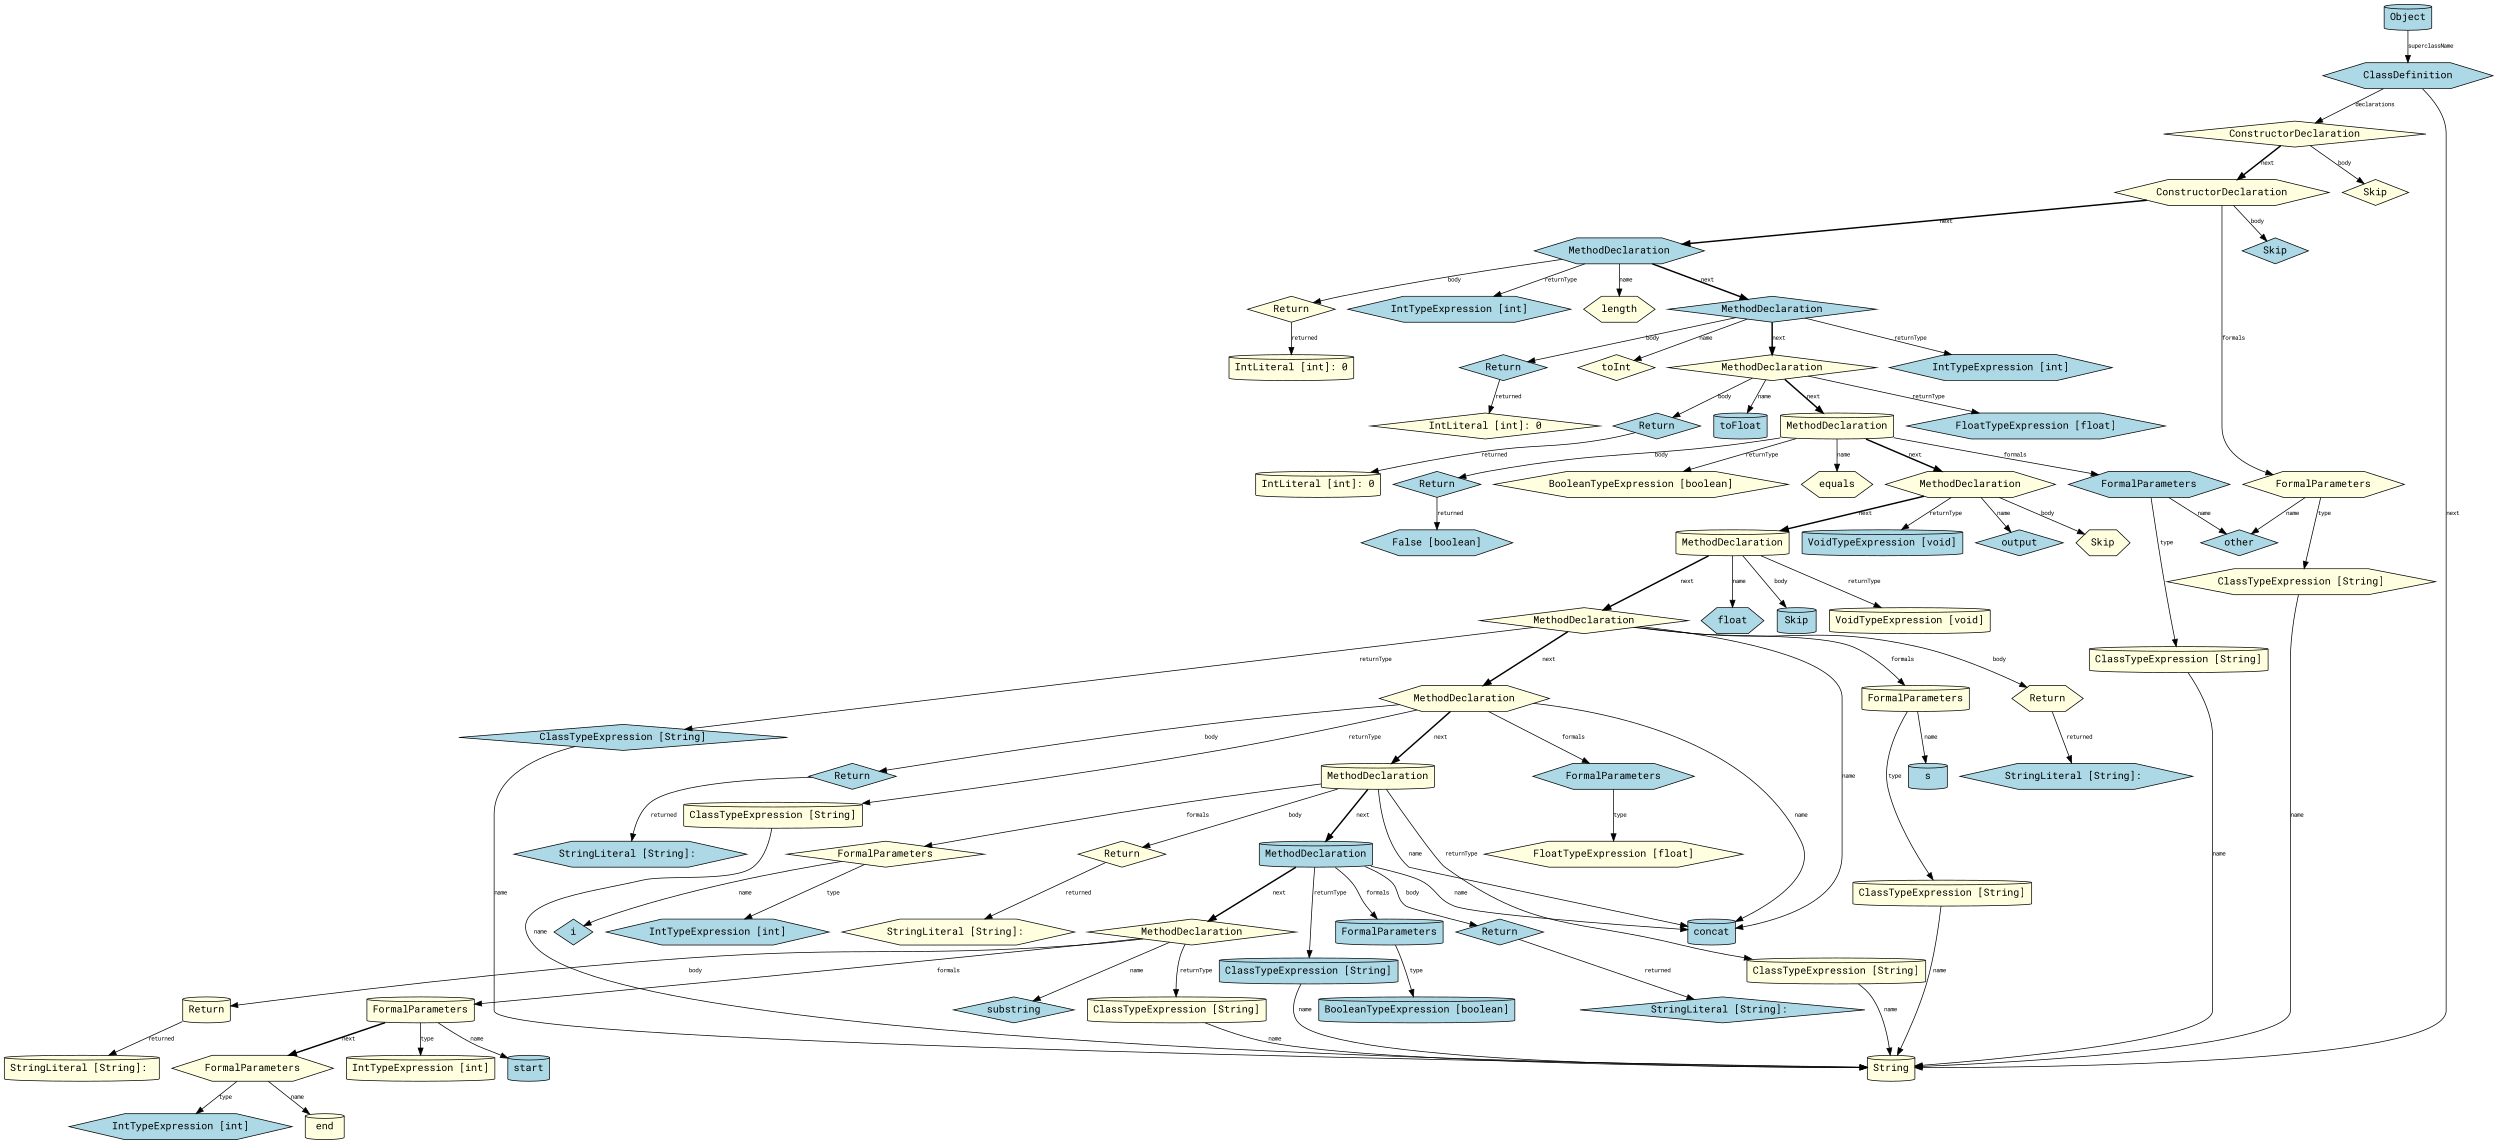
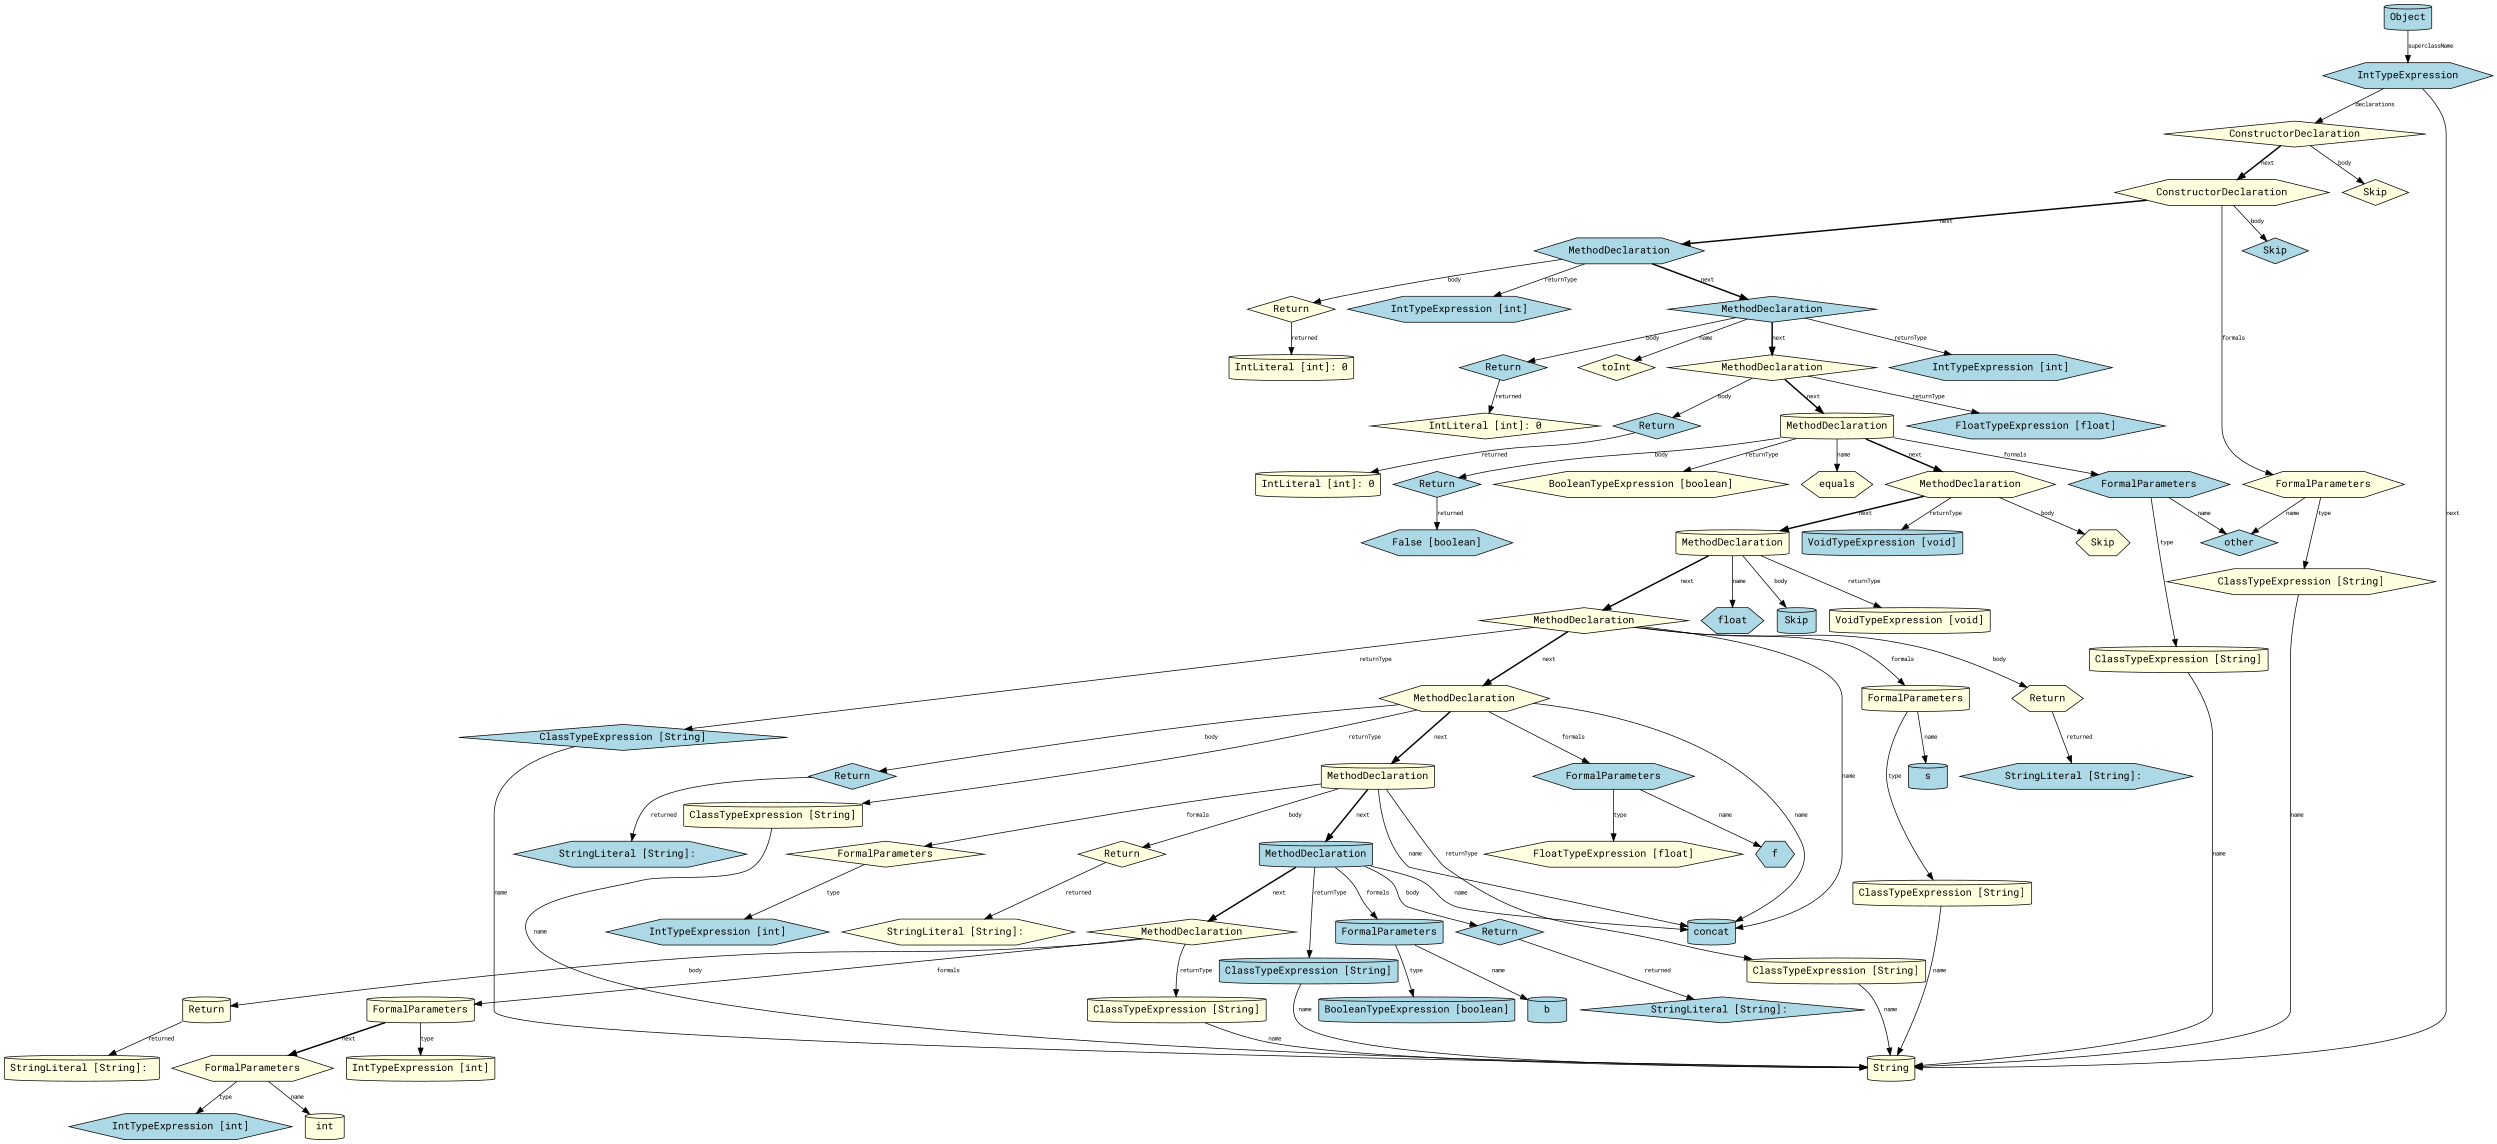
node "ClassDefinition": label "ClassDefinition" -> "IntTypeExpression"
node "length": removed
node "toFloat": removed
node "output": removed
node "f": added
node "i": removed
node "substring": removed
node "b": added
node "start": removed
node "end": label "end" -> "int"
